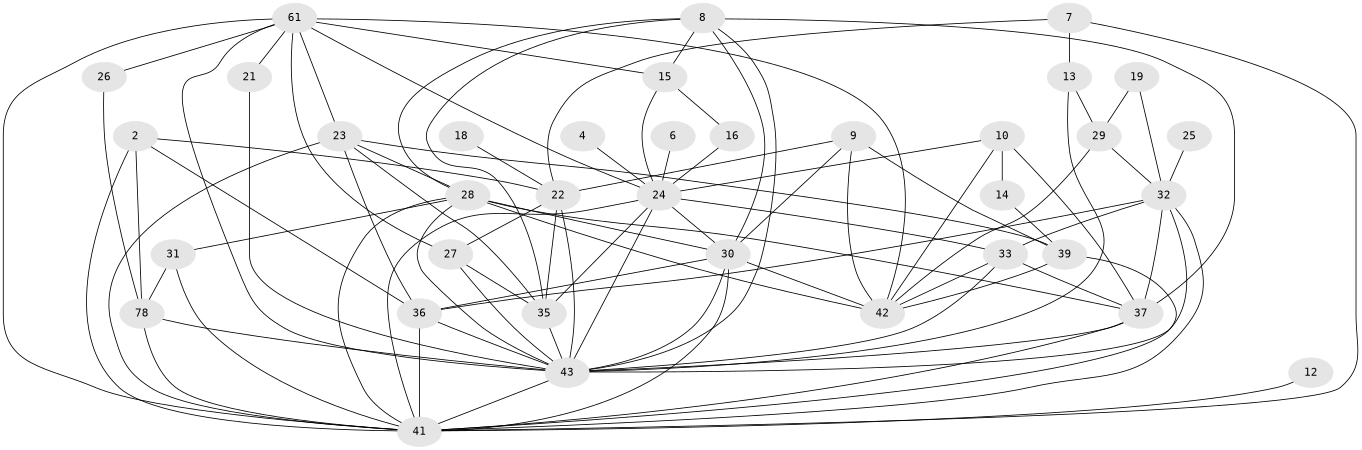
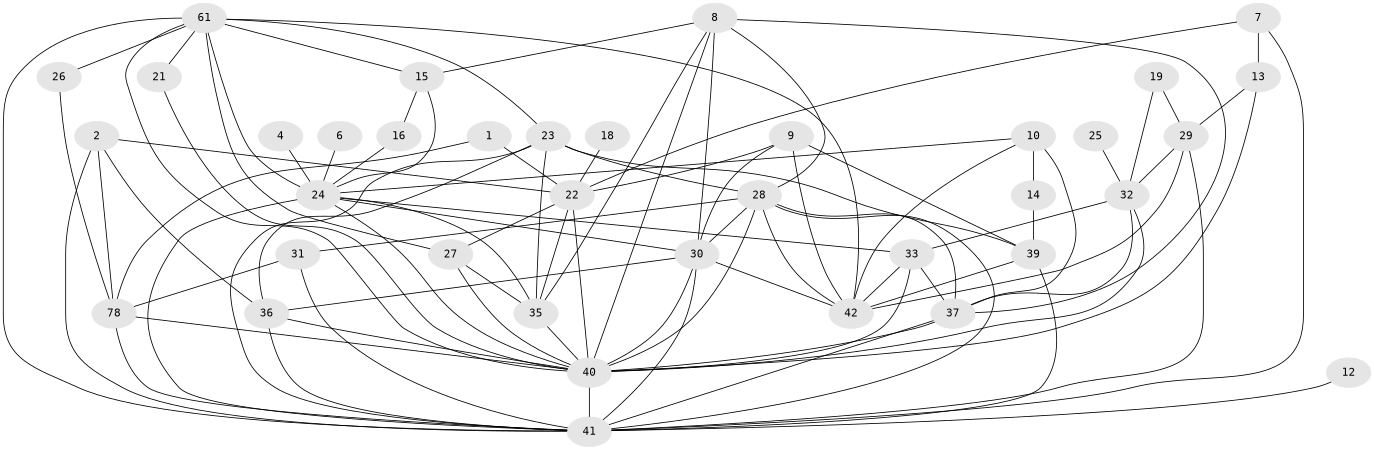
node "1": added
edge "32" -- "36": removed
node "43": label "43" -> "40"
edge "32" -- "41": now "29" -- "41"
